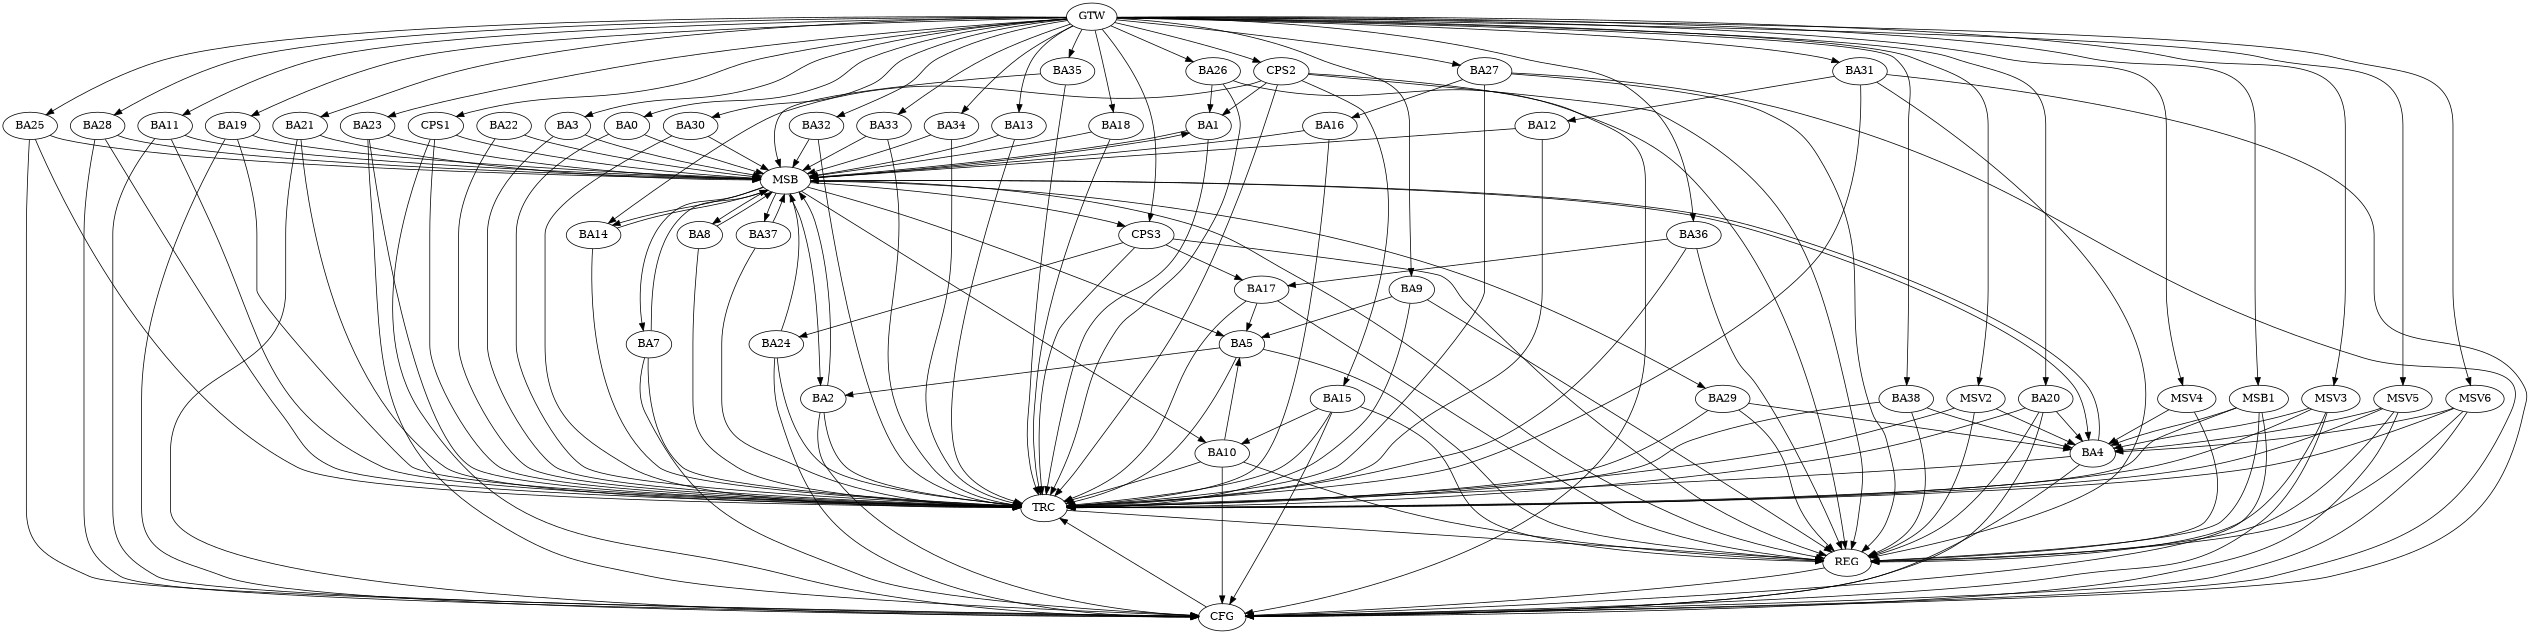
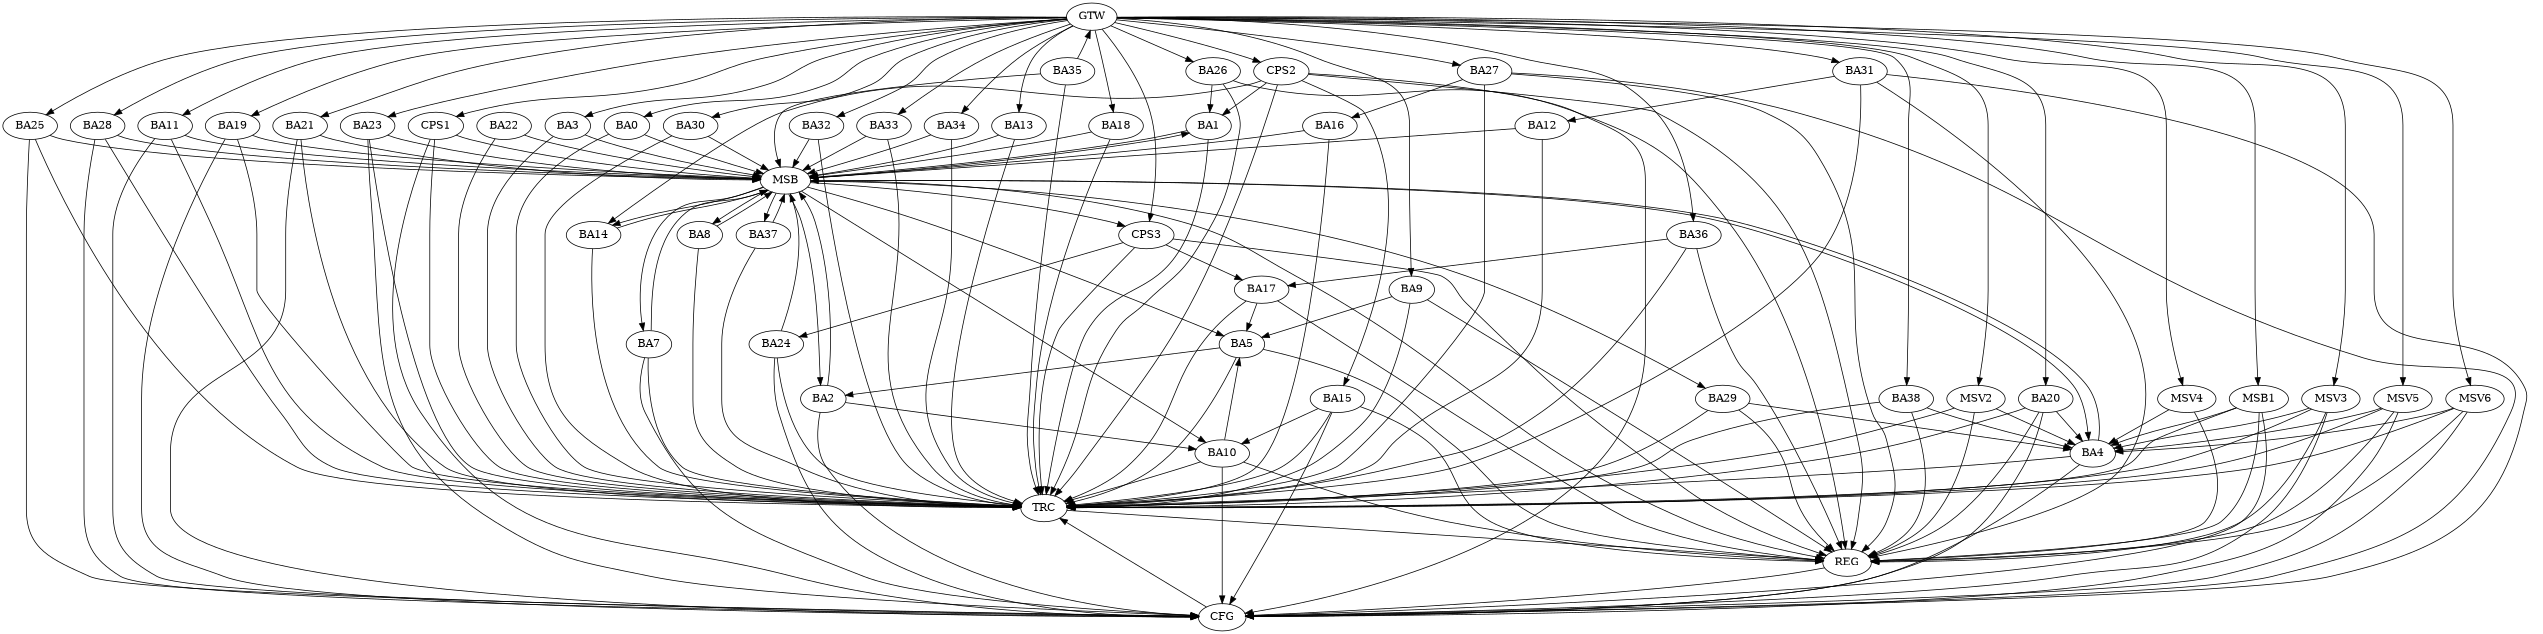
edge "GTW" -> "BA35": reversed
edge "BA2" -> "TRC": now "BA2" -> "BA10"
